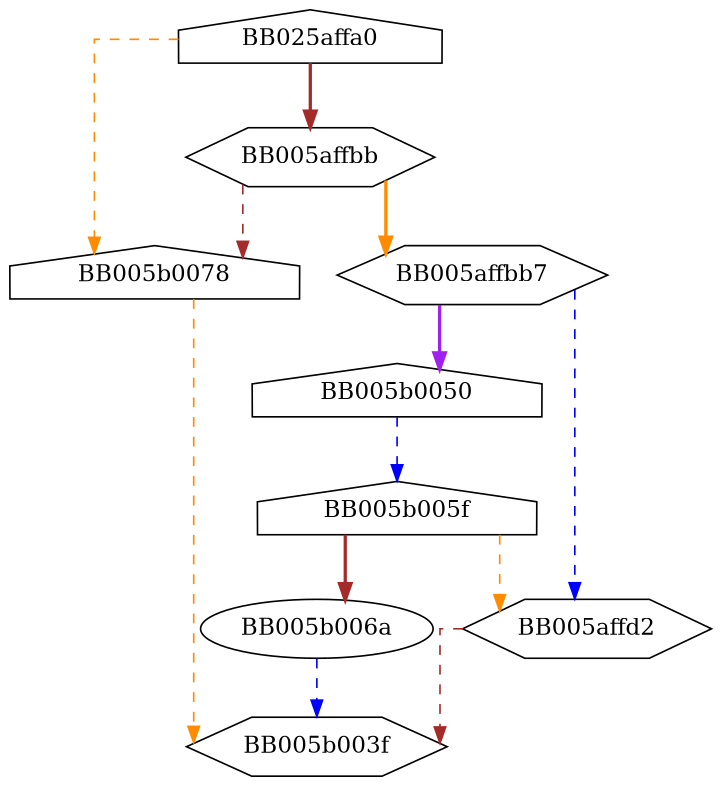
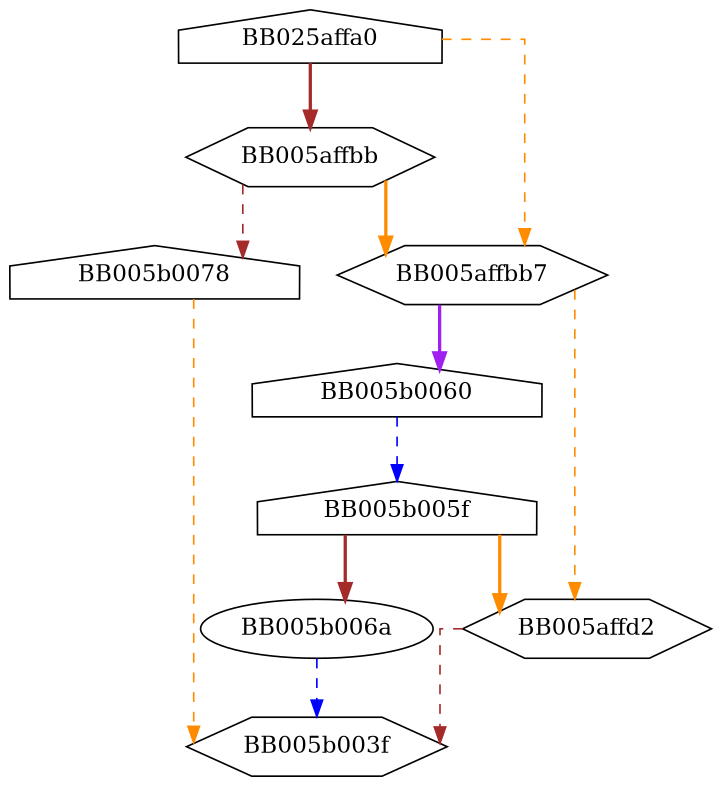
edge "BB025affa0" -> "BB005b0078": now "BB025affa0" -> "BB005affbb7"
node "BB005b0050": label "BB005b0050" -> "BB005b0060"
edge "BB005affbb7" -> "BB005affd2": color blue -> darkorange
edge "BB005b005f" -> "BB005affd2": style dashed -> bold
